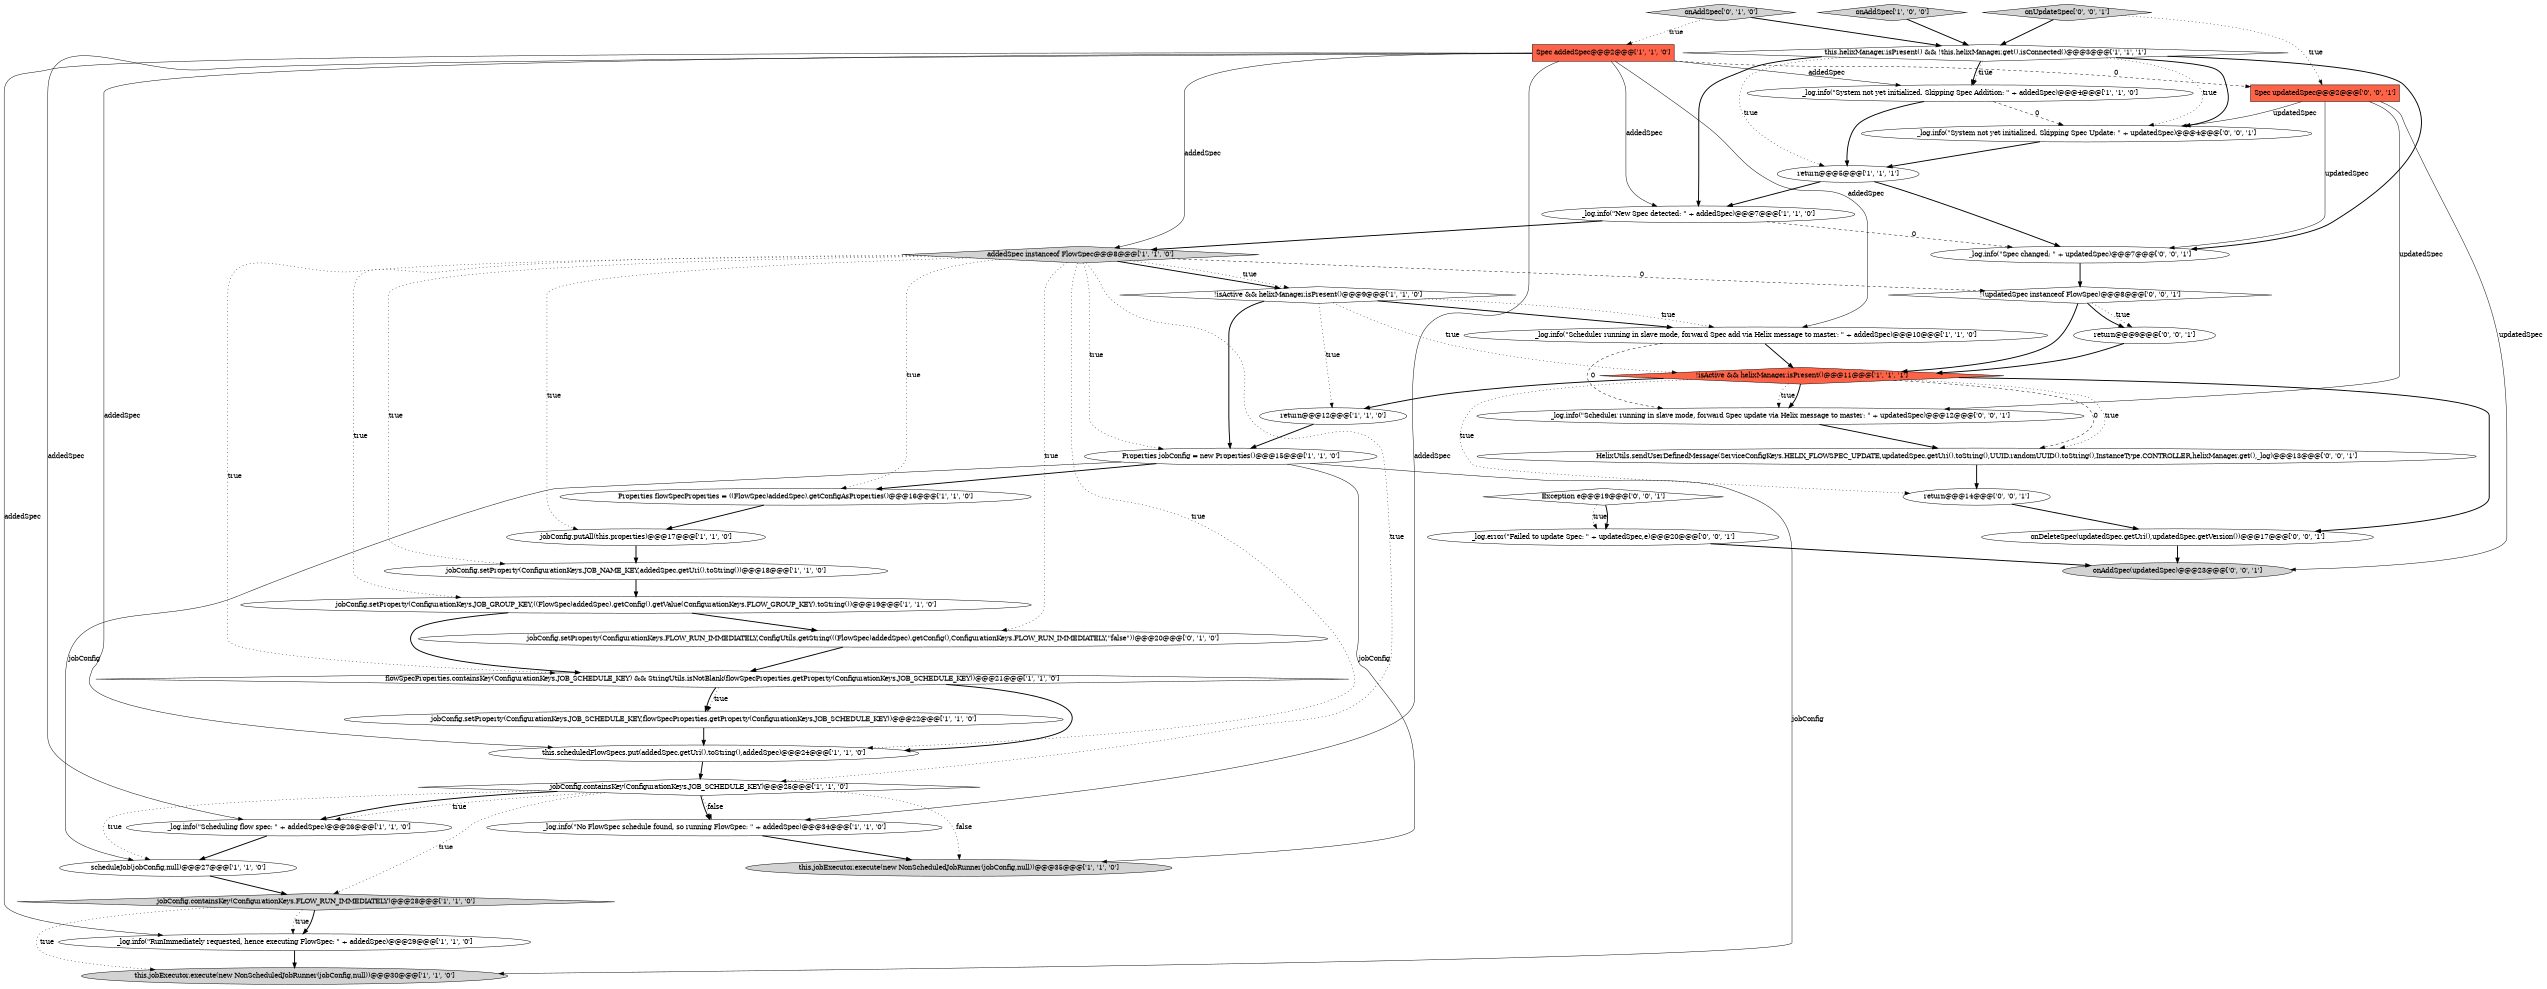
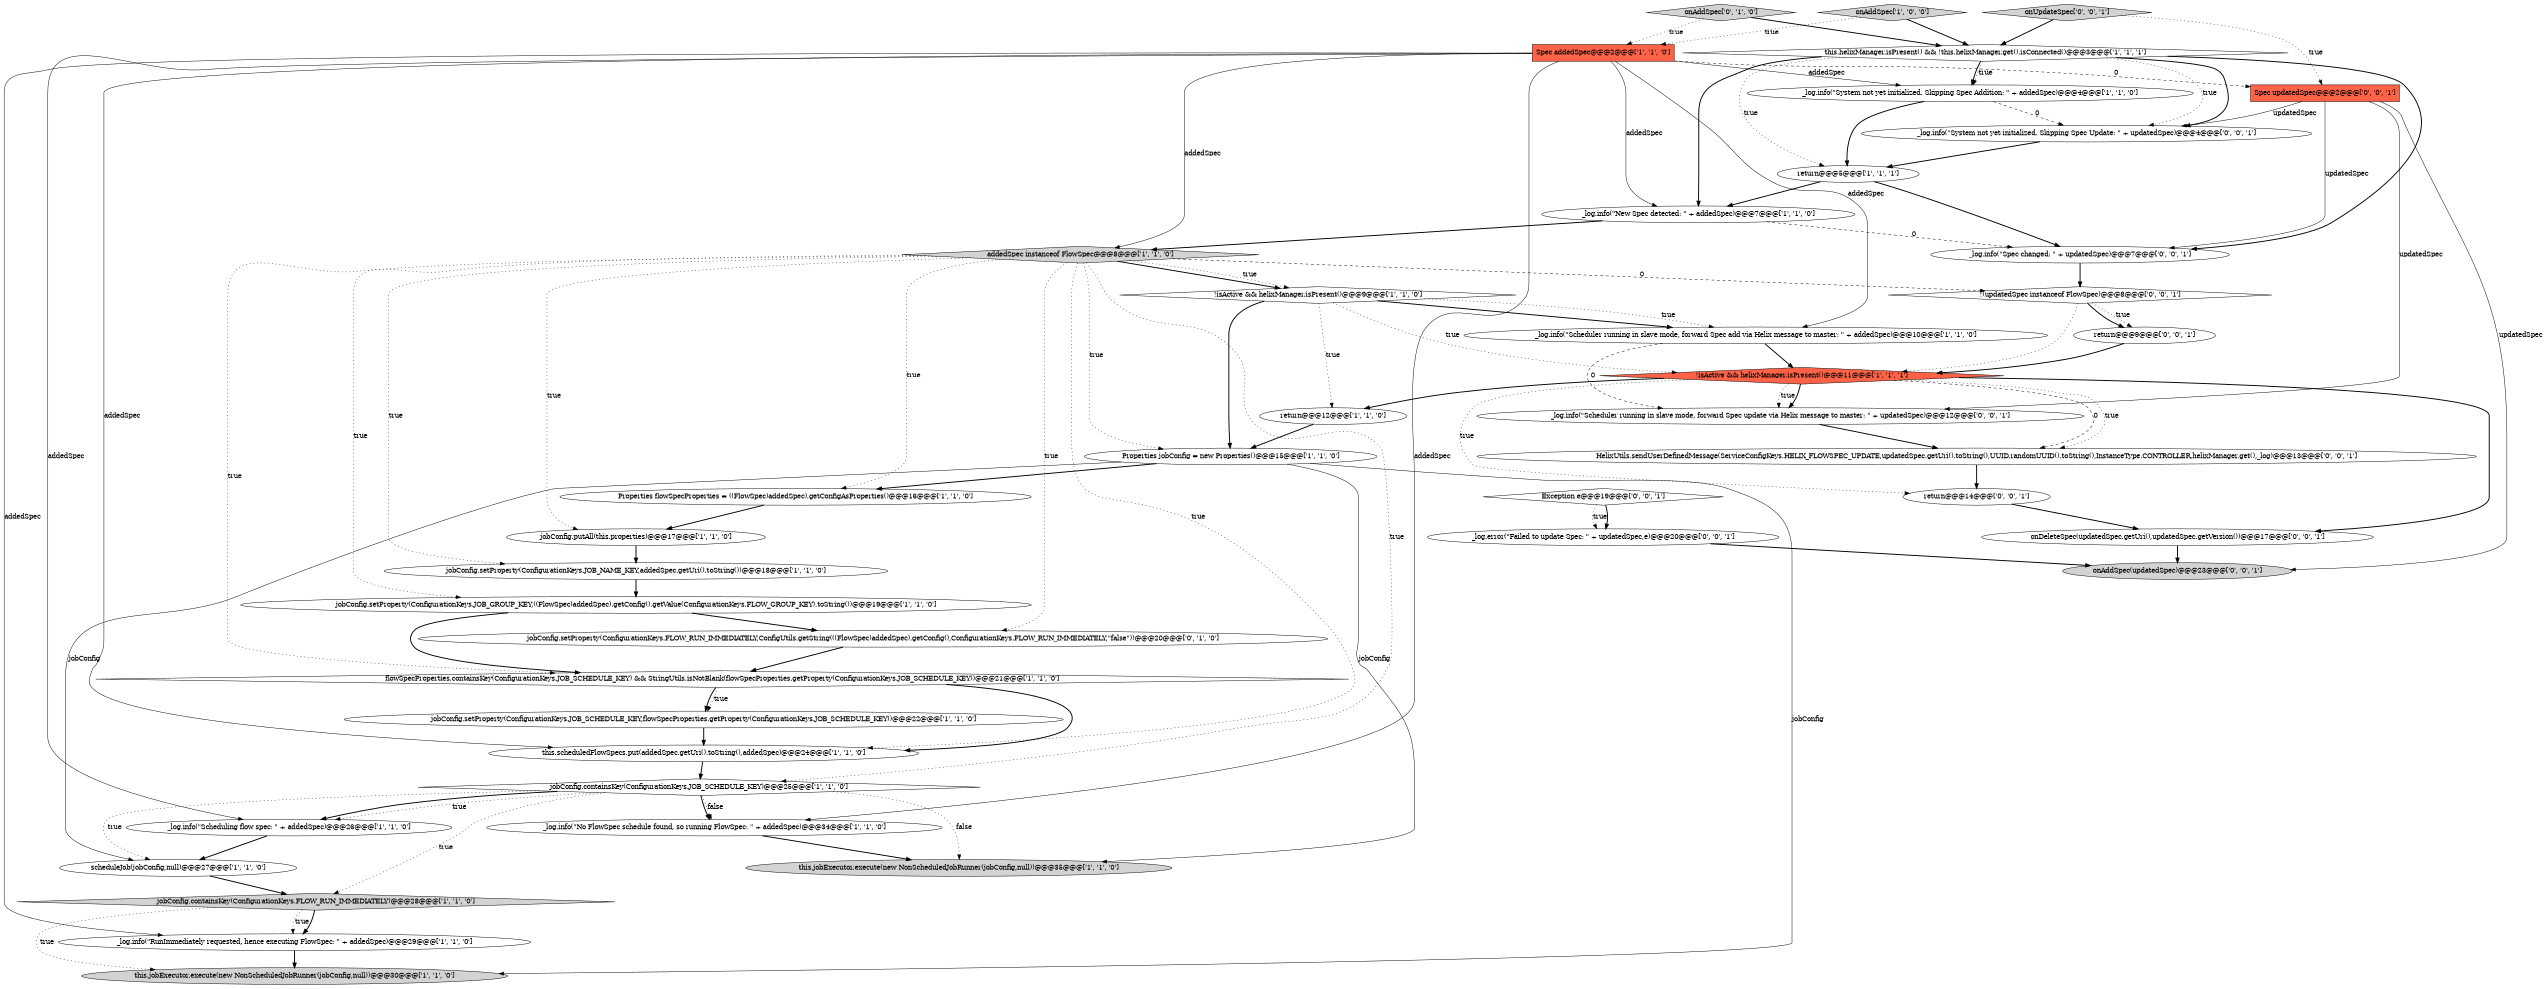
edge "onAddSpec['1', '0', '0']" -> "Spec addedSpec@@@2@@@['1', '1', '0']": added, label "true"
edge "!(updatedSpec instanceof FlowSpec)@@@8@@@['0', '0', '1']" -> "!isActive && helixManager.isPresent()@@@11@@@['1', '1', '1']": style bold -> dotted
